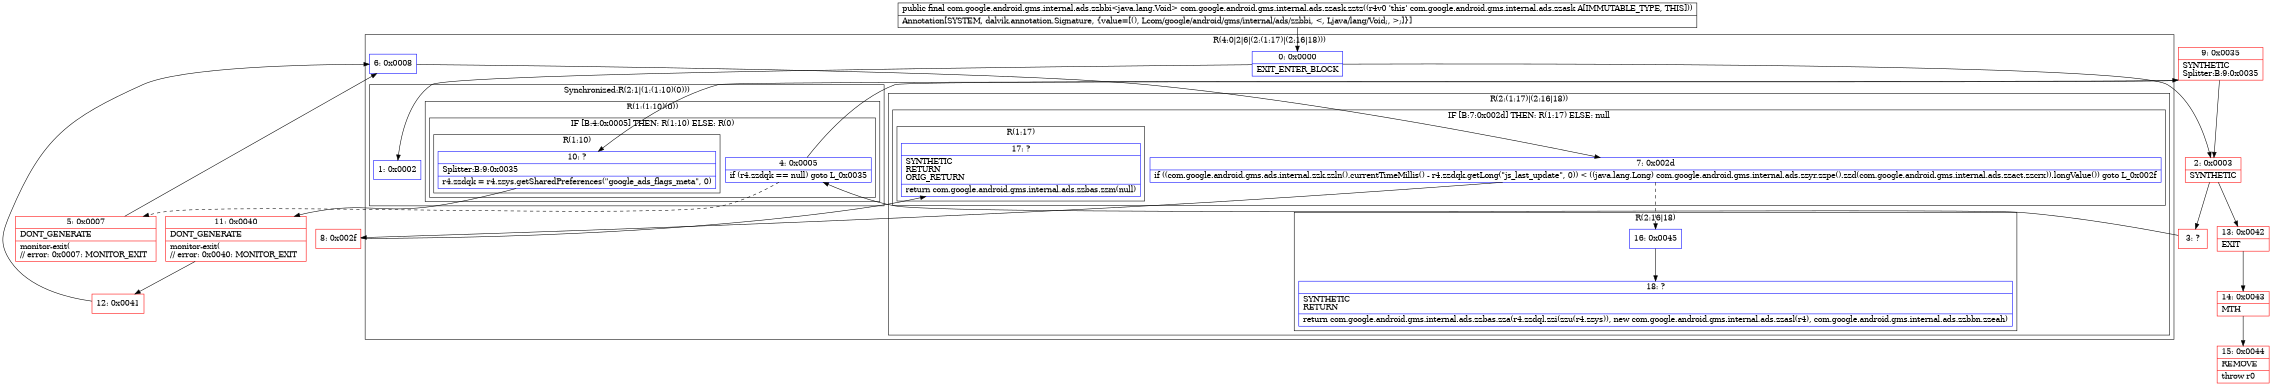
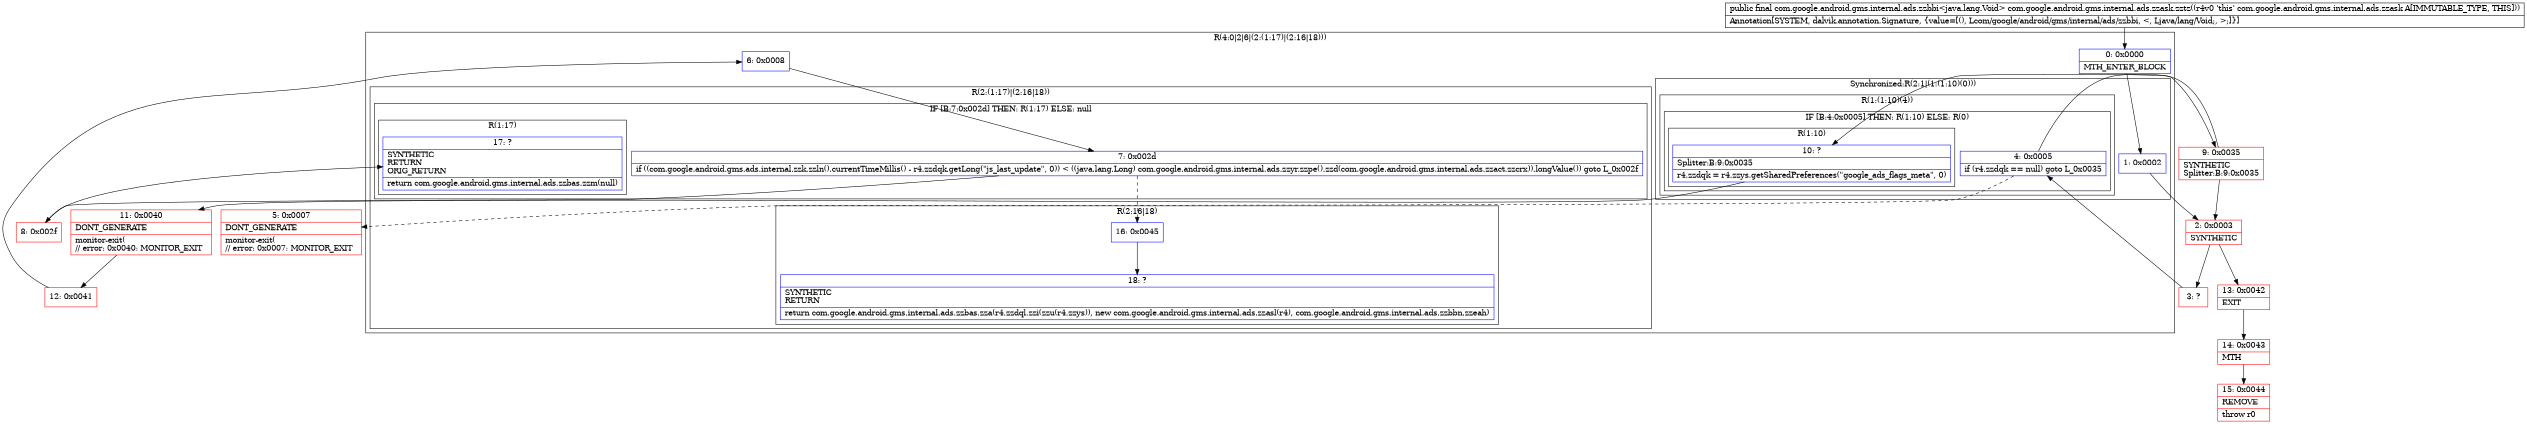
edge "0: 0x0000" -> "2: 0x0003": now "1: 0x0002" -> "2: 0x0003"
node "0: 0x0000": text "EXIT_ENTER_BLOCK" -> "MTH_ENTER_BLOCK"
cluster "R(1:(1:10)(0))": label "R(1:(1:10)(0))" -> "R(1:(1:10)(4))"
edge "5: 0x0007" -> "6: 0x0008": removed
